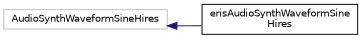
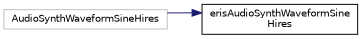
edge "erisAudioSynthWaveformSine Hires" -> "AudioSynthWaveformSineHires": reversed
